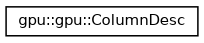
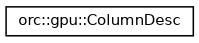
node "gpu::gpu::ColumnDesc": label "gpu::gpu::ColumnDesc" -> "orc::gpu::ColumnDesc"
